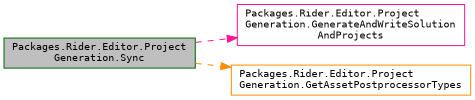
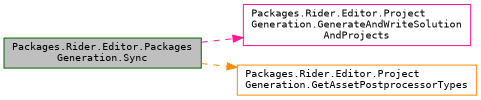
node "Packages.Rider.Editor.Project Generation.Sync": label "Packages.Rider.Editor.Project Generation.Sync" -> "Packages.Rider.Editor.Packages Generation.Sync"
